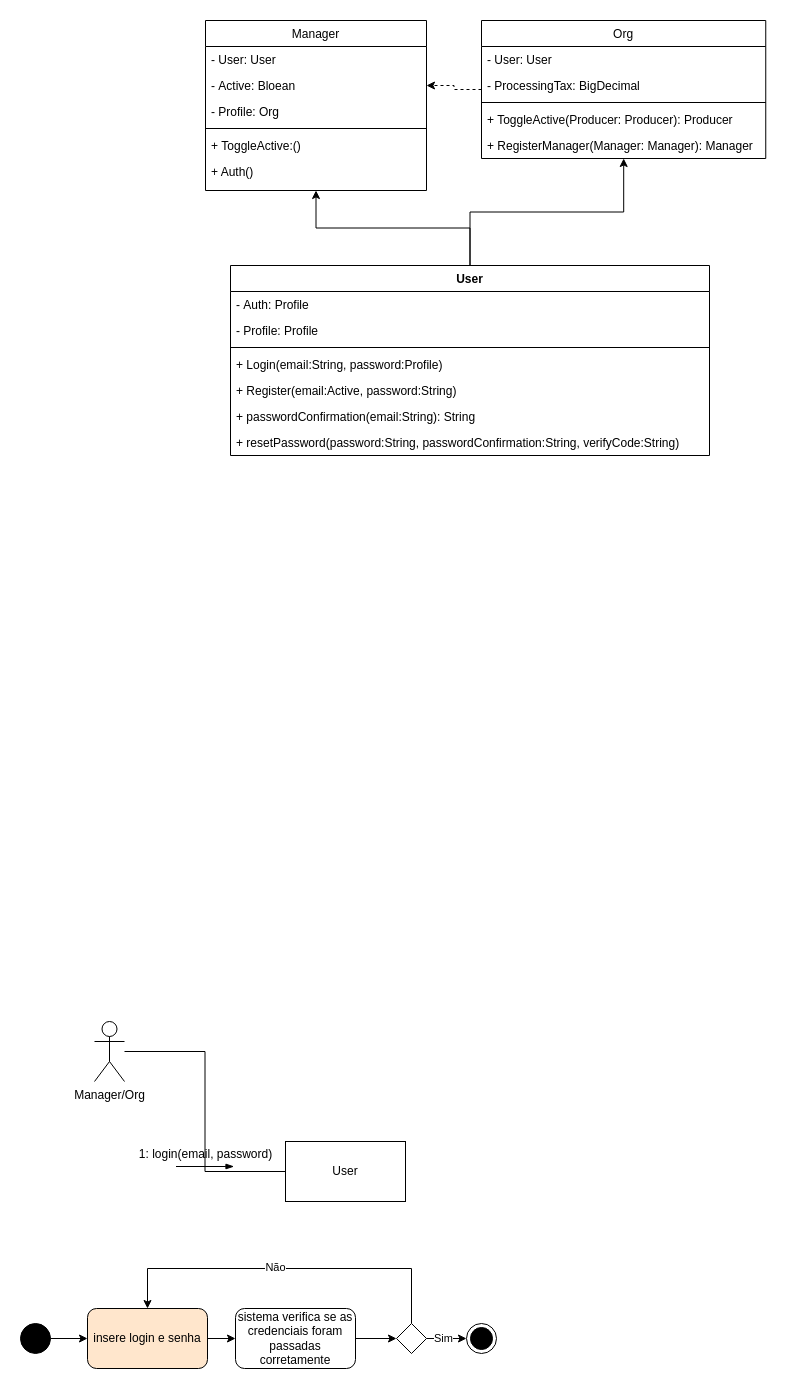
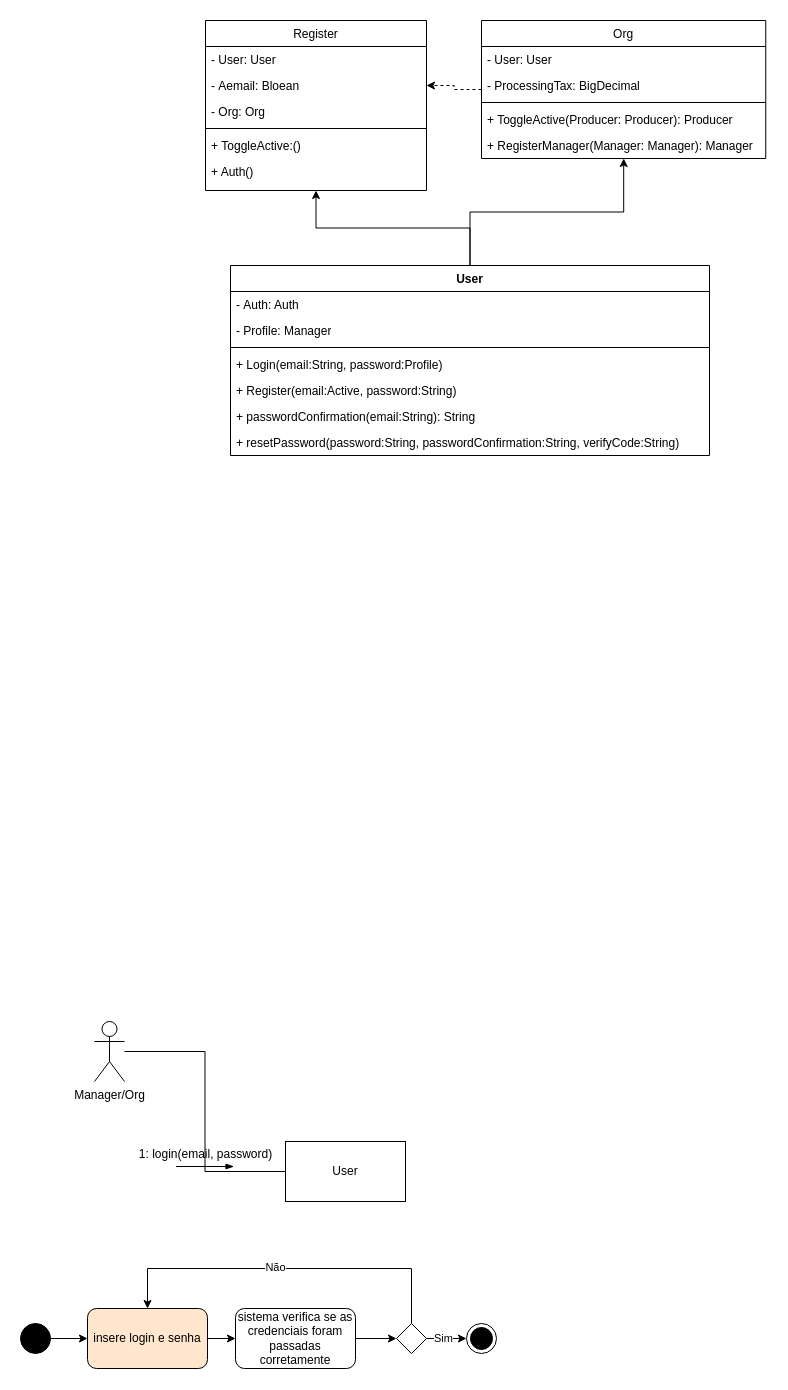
node "Manager": label "Manager" -> "Register"
node "- Active: Bloean": label "- Active: Bloean" -> "- Aemail: Bloean"
node "- Profile: Org": label "- Profile: Org" -> "- Org: Org"
node "- Auth: Profile": label "- Auth: Profile" -> "- Auth: Auth"
node "- Profile: Profile": label "- Profile: Profile" -> "- Profile: Manager"
